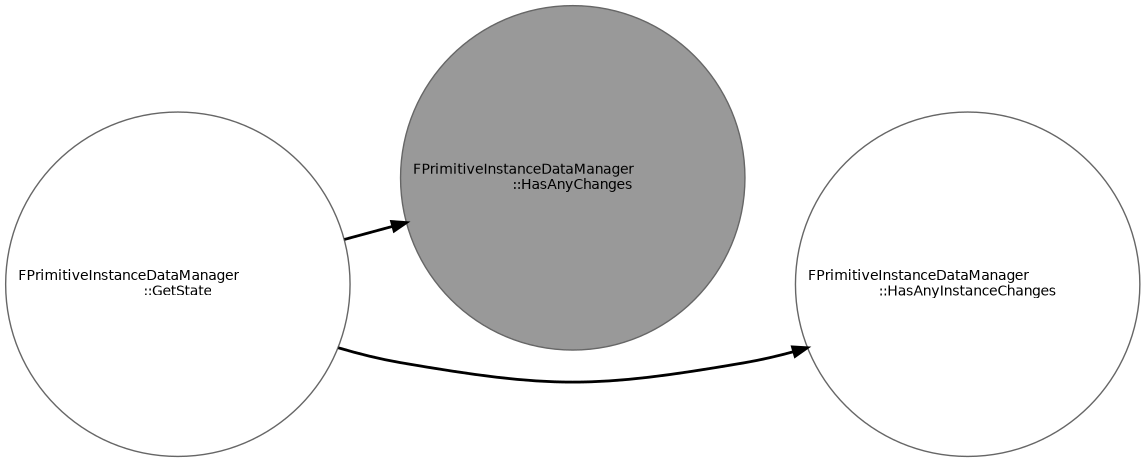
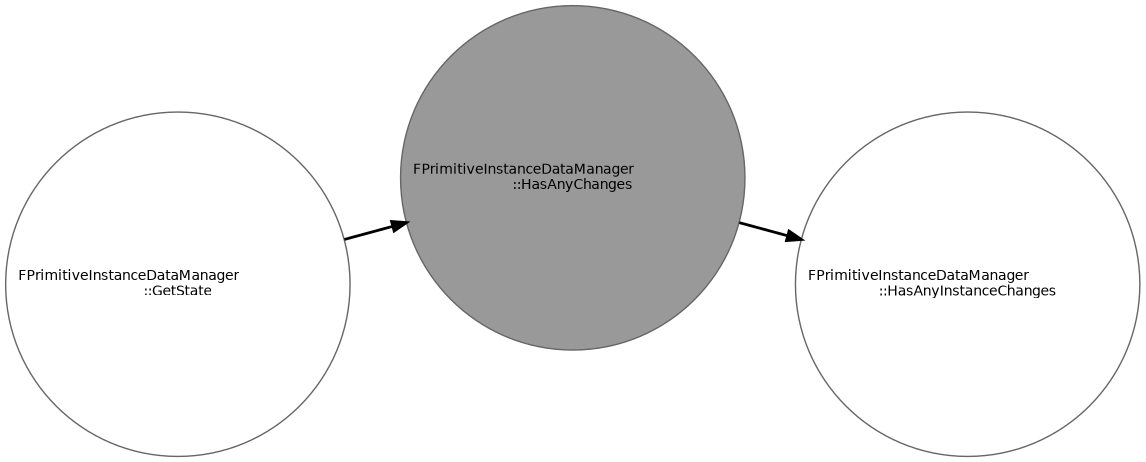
edge "FPrimitiveInstanceDataManager ::GetState" -> "FPrimitiveInstanceDataManager ::HasAnyInstanceChanges": now "FPrimitiveInstanceDataManager ::HasAnyChanges" -> "FPrimitiveInstanceDataManager ::HasAnyInstanceChanges"
